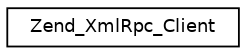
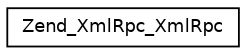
node "Zend_XmlRpc_Client": label "Zend_XmlRpc_Client" -> "Zend_XmlRpc_XmlRpc"
